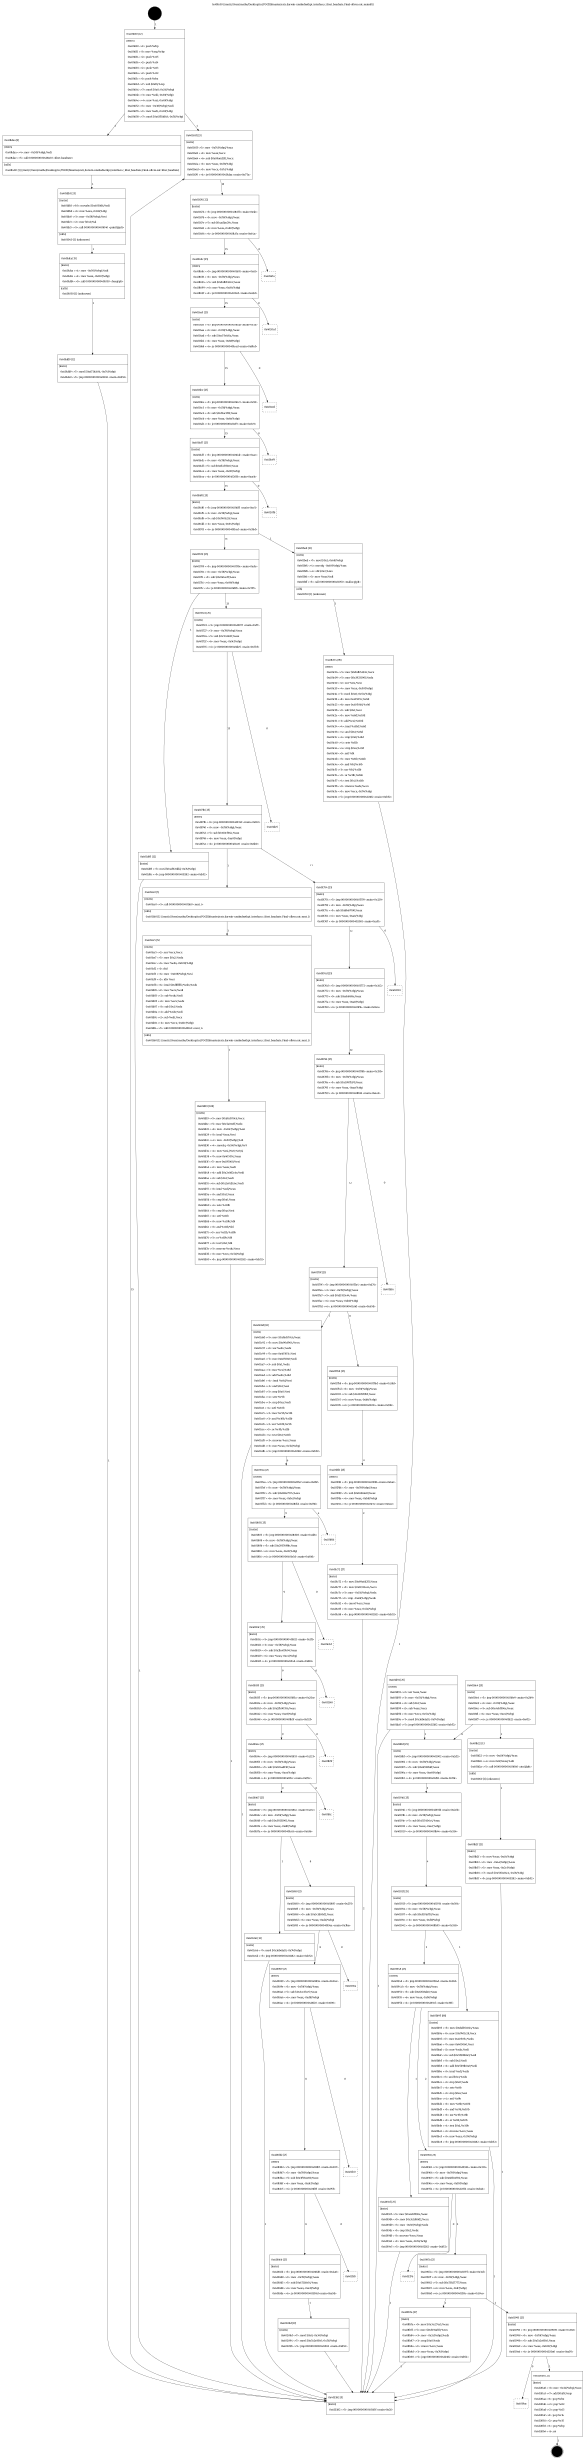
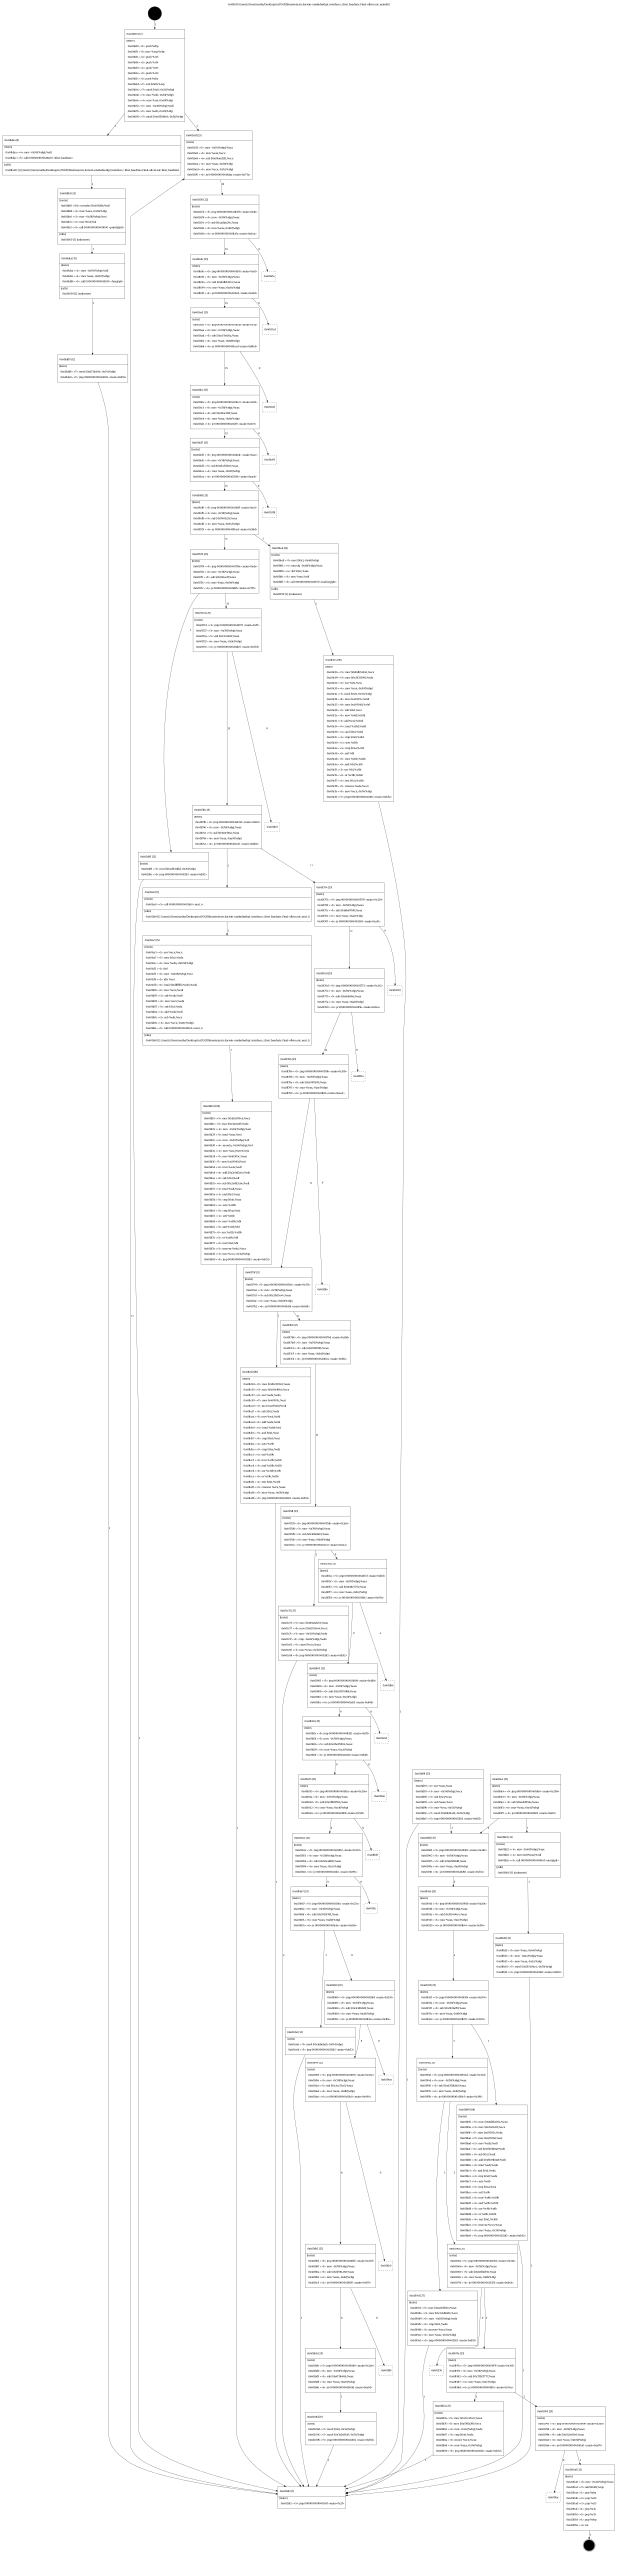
node "0x401f14": added
edge "0x401c8d [83]" -> "0x4017ea [25]": now "0x4017d1 [25]" -> "0x4017ea [25]"
